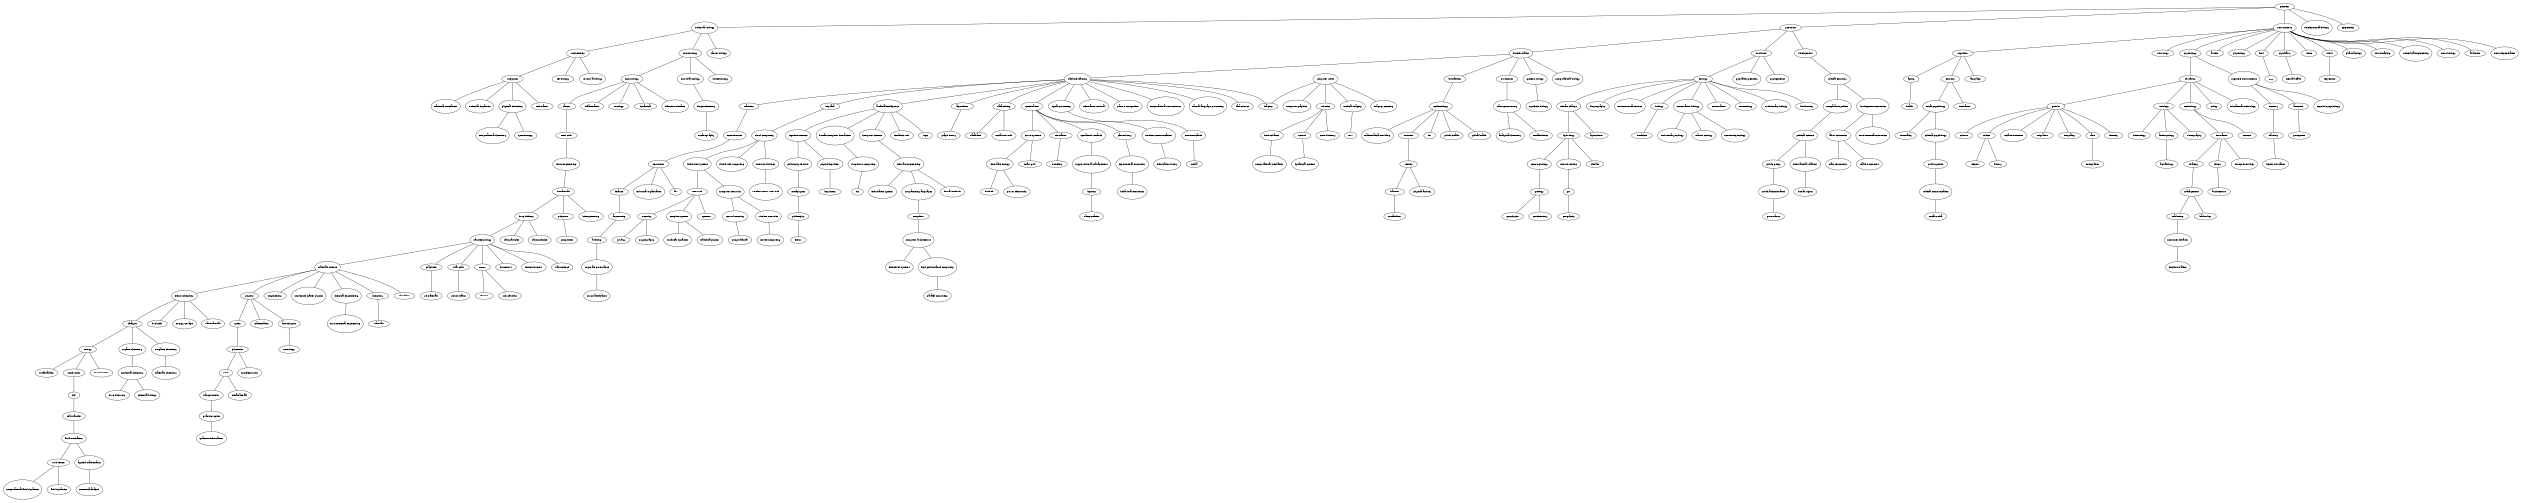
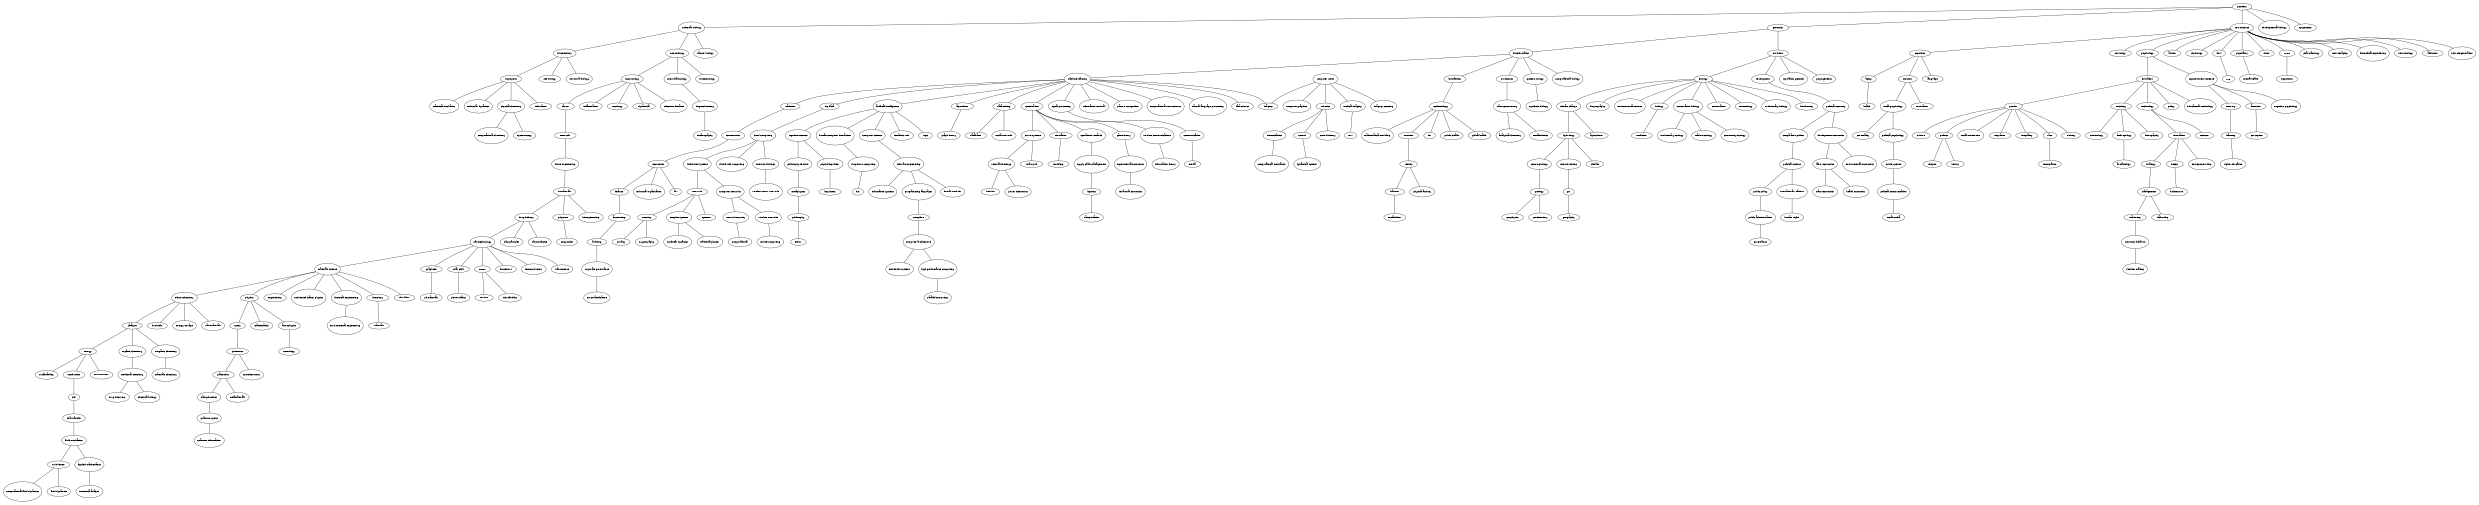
edge "genomics" -- "development": now "evolution" -- "development"
node "supply retrieval management": label "supply retrieval management" -> "supply chain management"
node "mind": label "mind" -> "plasmonics"
